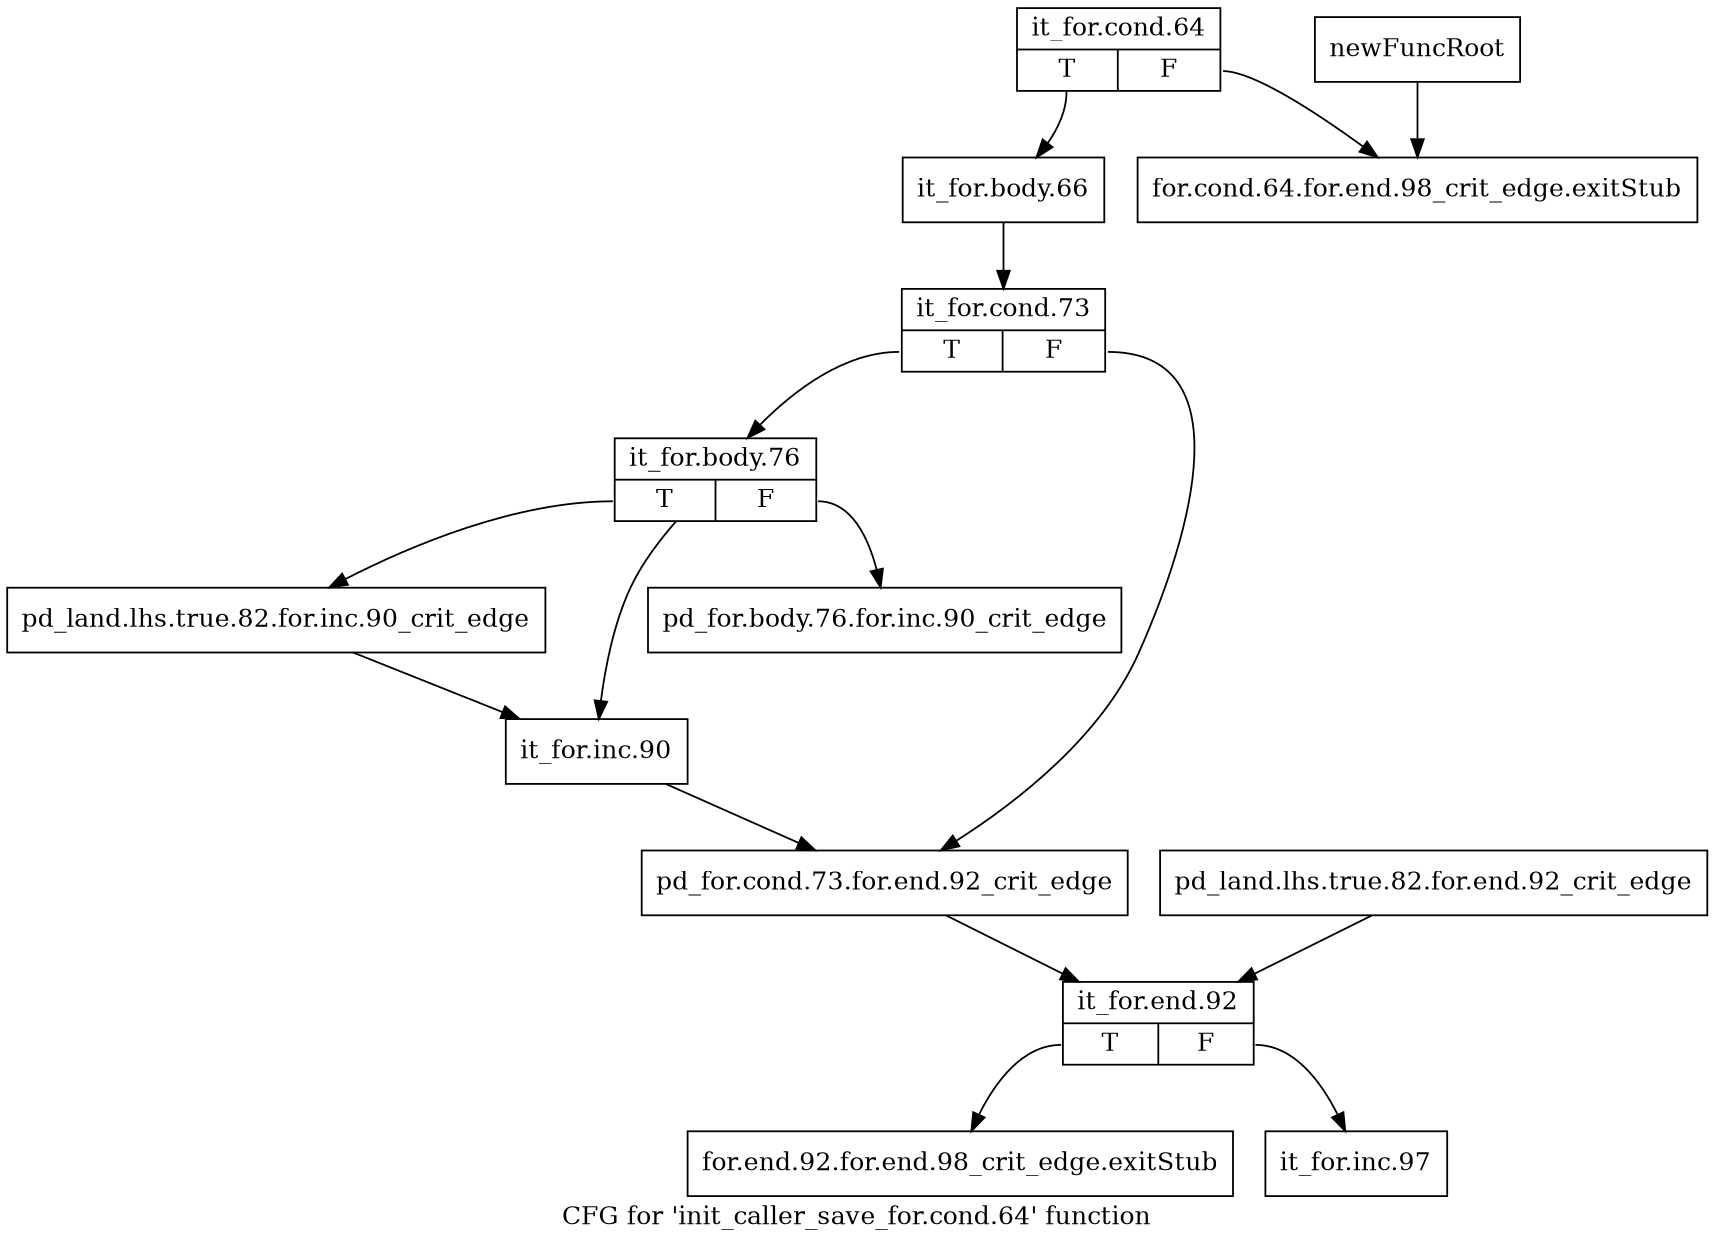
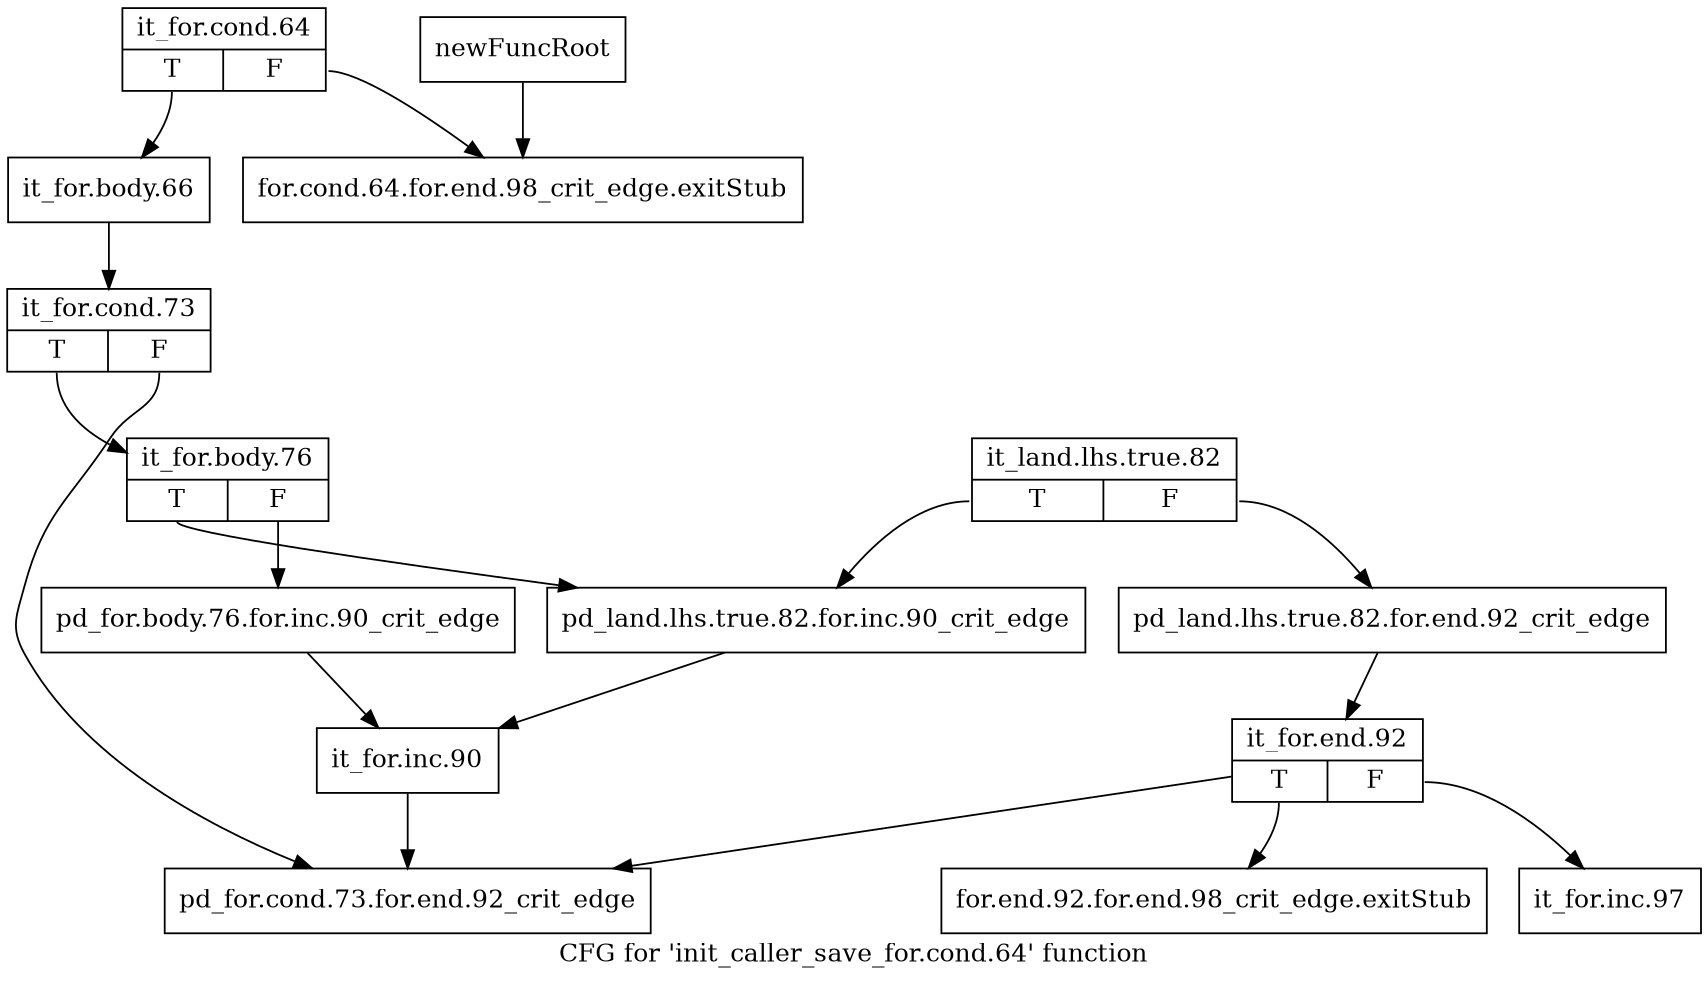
node "it_land.lhs.true.82": added
edge "it_for.body.76" -> "it_for.inc.90": now "pd_for.body.76.for.inc.90_crit_edge" -> "it_for.inc.90"
edge "pd_for.cond.73.for.end.92_crit_edge" -> "it_for.end.92": reversed
